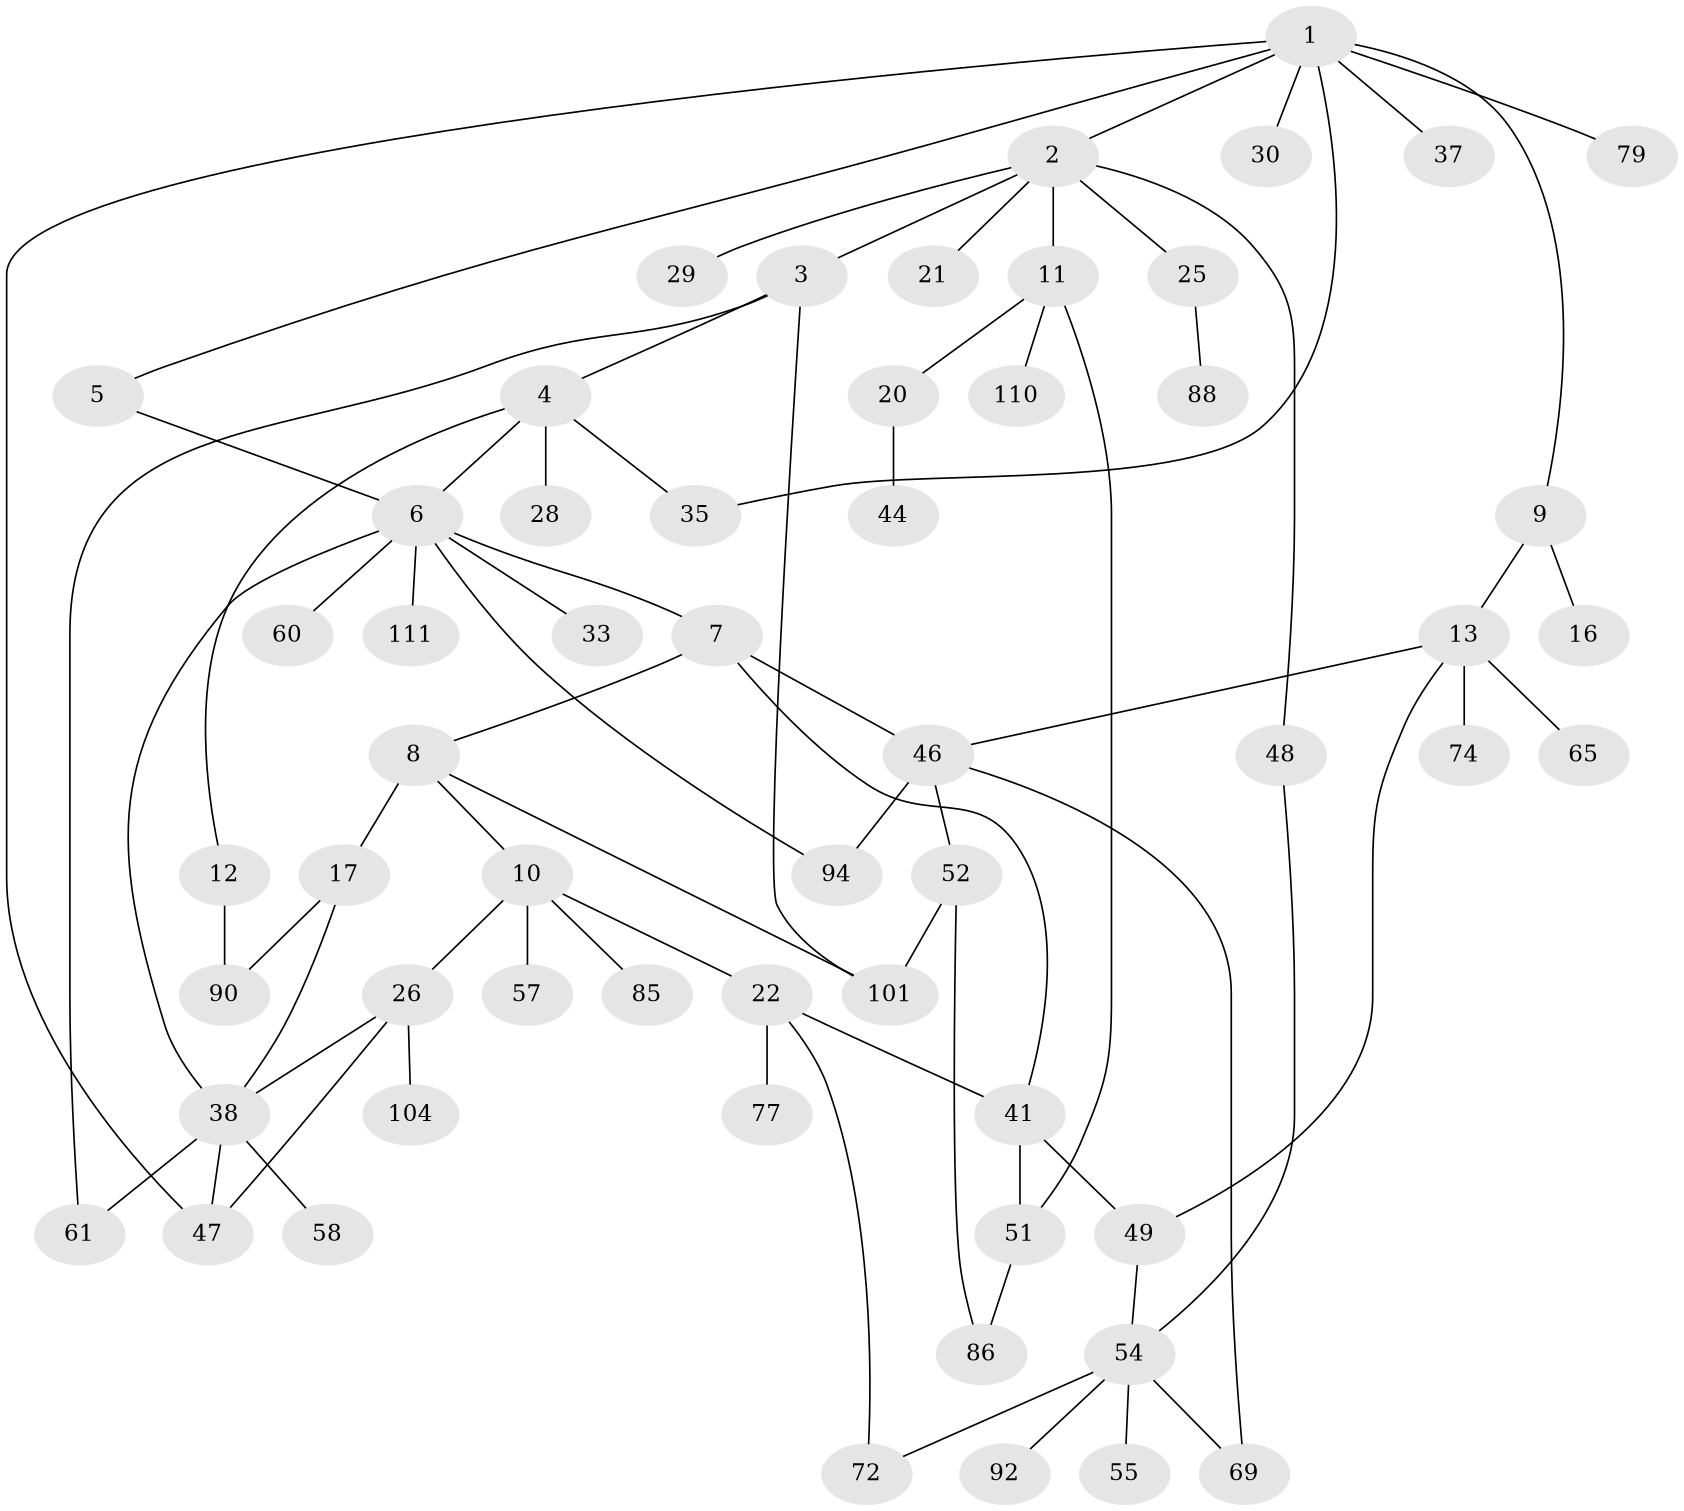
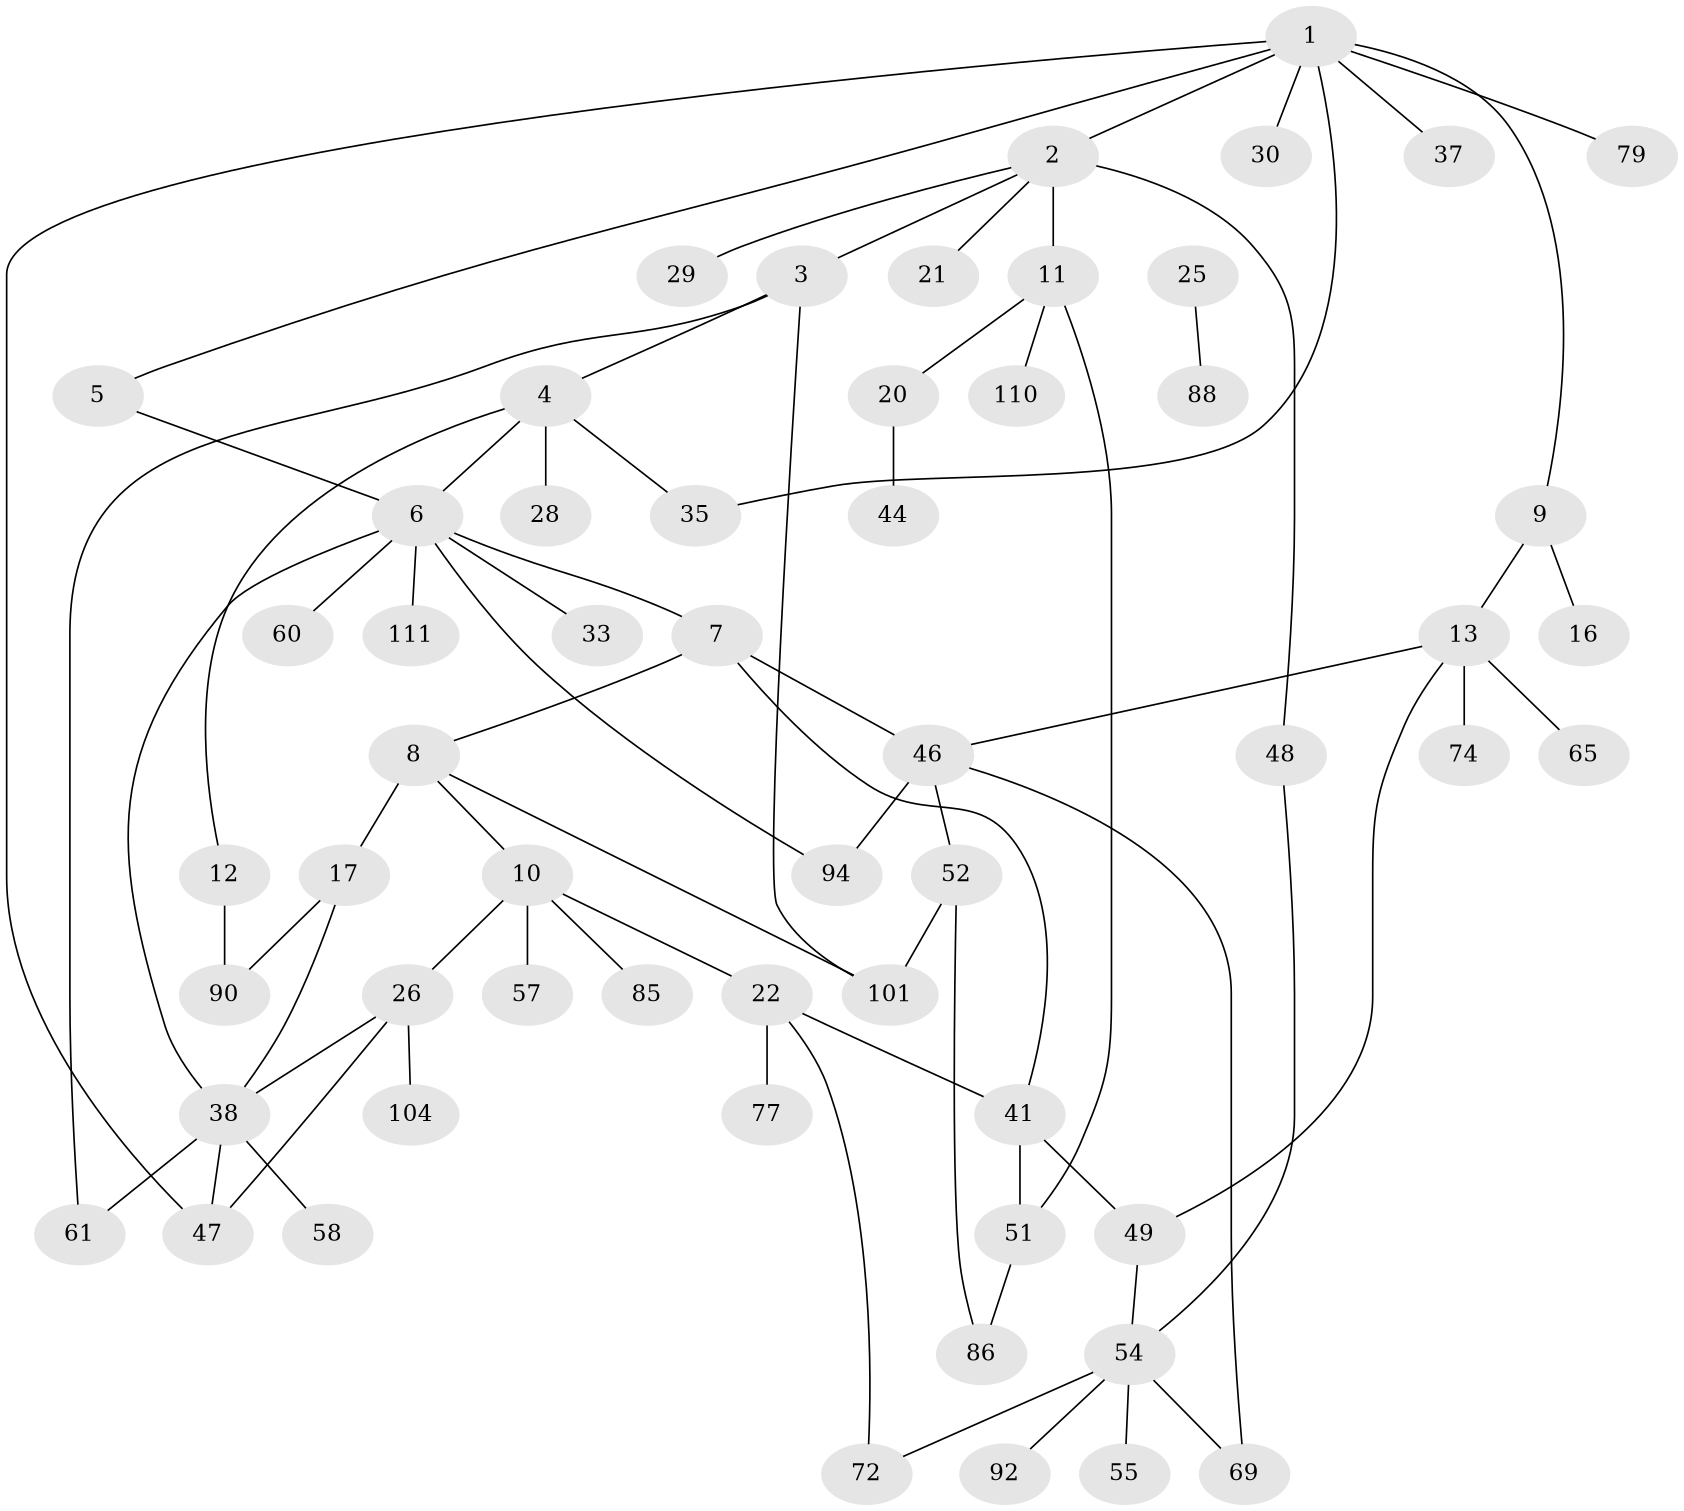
edge "2" -- "25": removed
